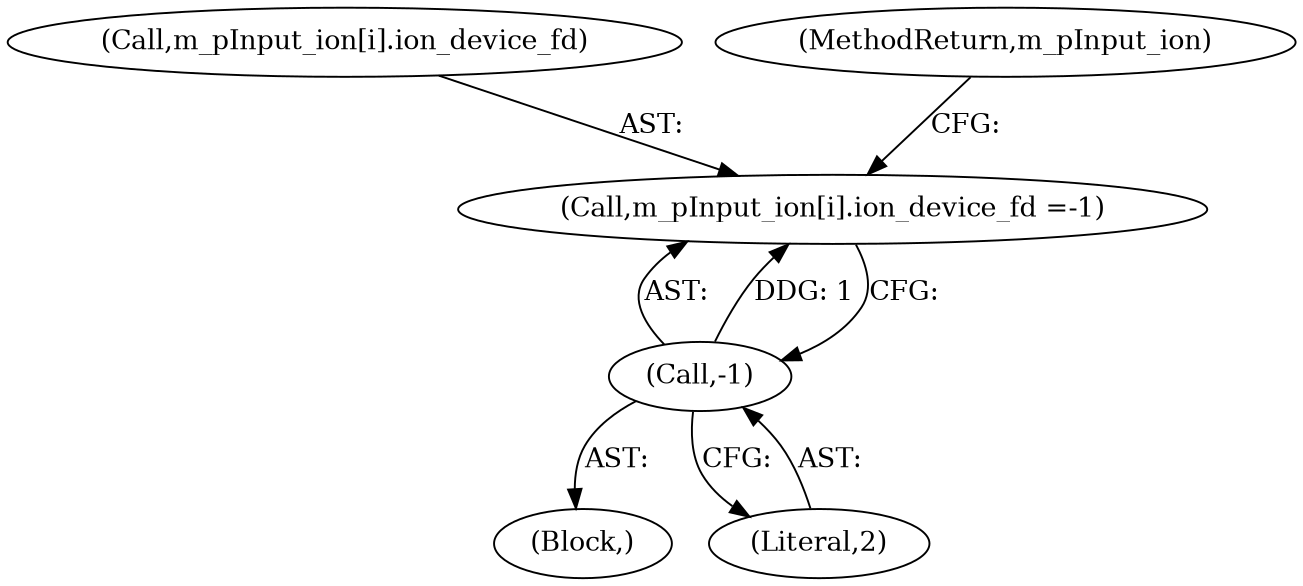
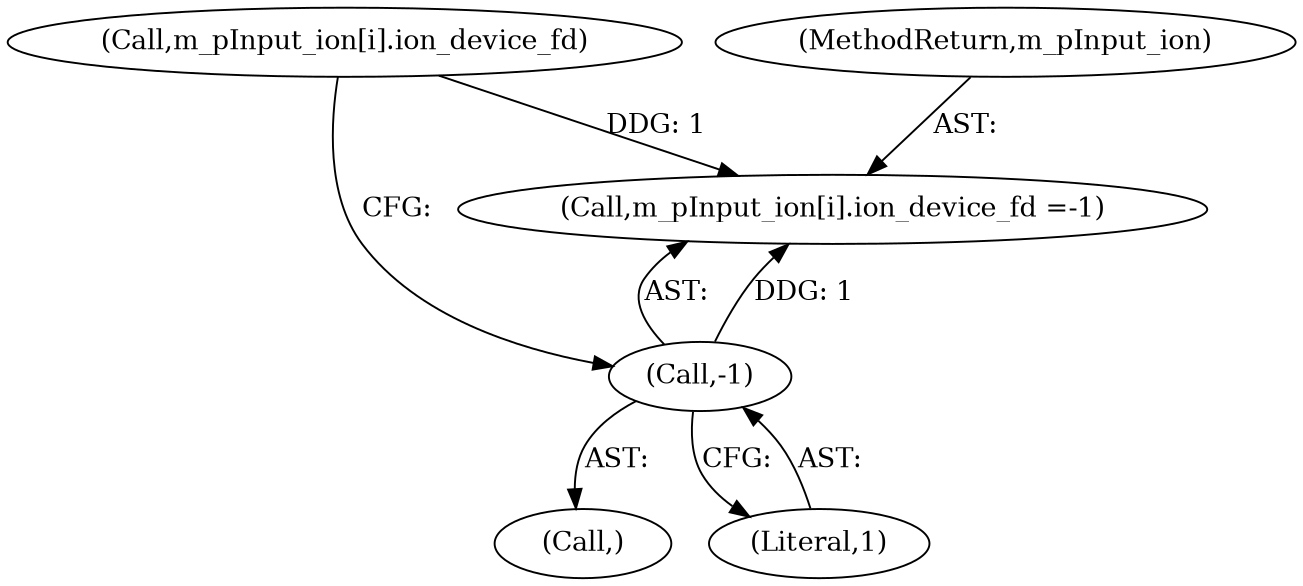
edge "(Call,m_pInput_ion[i].ion_device_fd)" -> "(Call,m_pInput_ion[i].ion_device_fd =-1)": label "AST: " -> "DDG: 1"
edge "(MethodReturn,m_pInput_ion)" -> "(Call,m_pInput_ion[i].ion_device_fd =-1)": label "CFG: " -> "AST: "
edge "(Call,m_pInput_ion[i].ion_device_fd =-1)" -> "(Call,-1)": now "(Call,m_pInput_ion[i].ion_device_fd)" -> "(Call,-1)"
node "(Block,)": label "(Block,)" -> "(Call,)"
node "(Literal,2)": label "(Literal,2)" -> "(Literal,1)"
